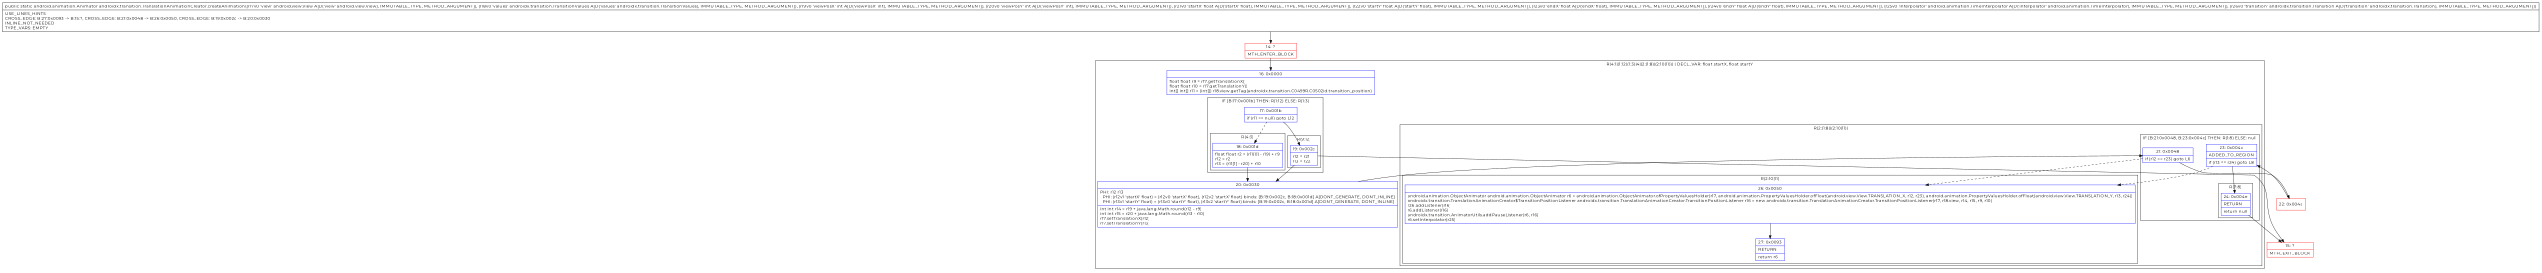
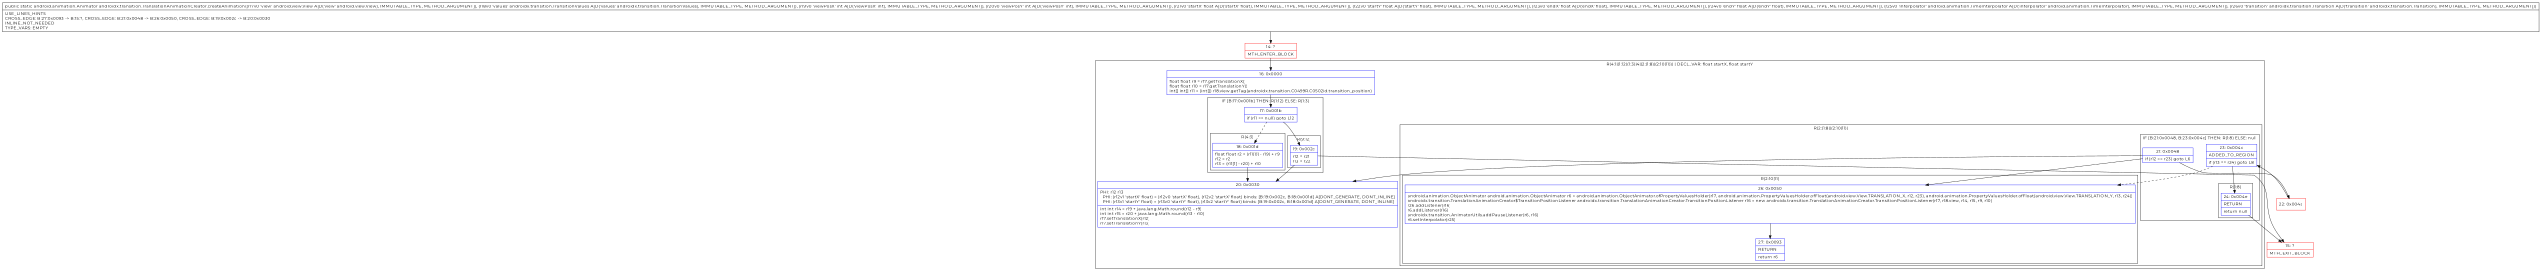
edge "16: 0x0000" -> "17: 0x001b": added
edge "20: 0x0030" -> "21: 0x0048": reversed
edge "21: 0x0048" -> "26: 0x0050": style dashed -> solid
cluster "R(7:8)": label "R(7:8)" -> "R(1:8)"
